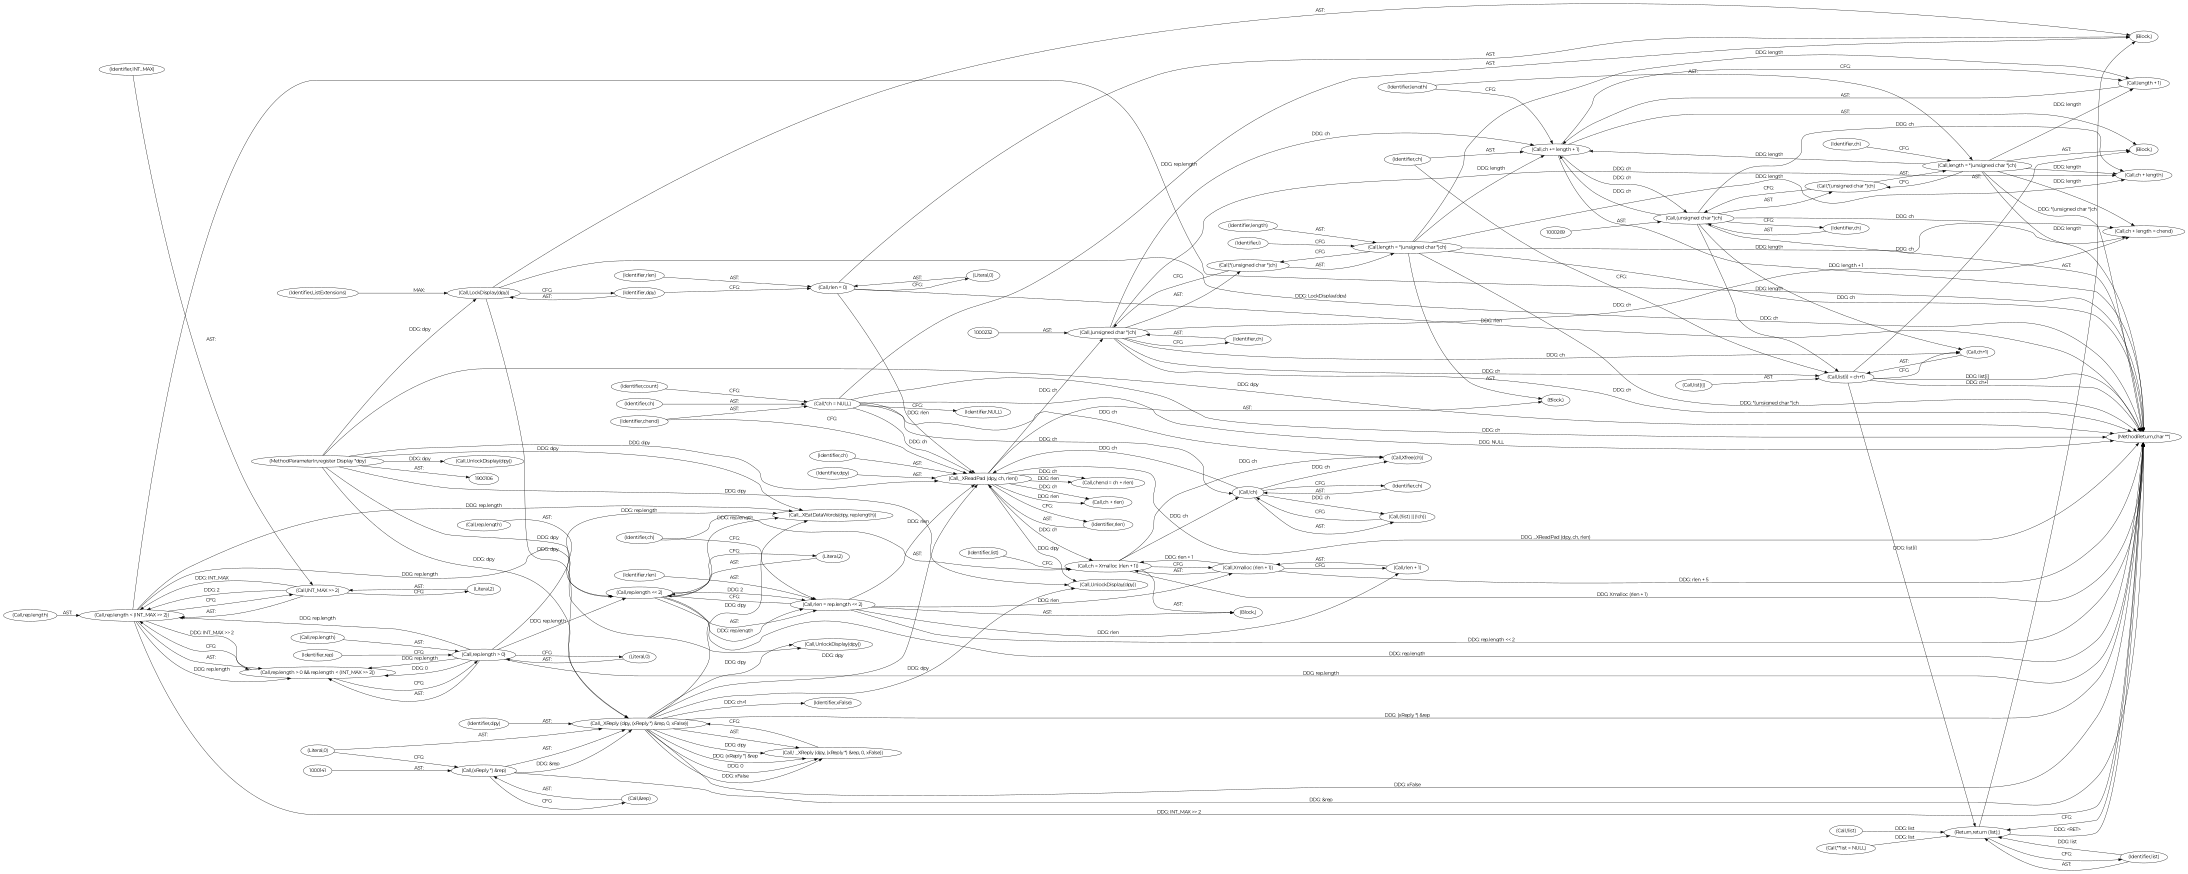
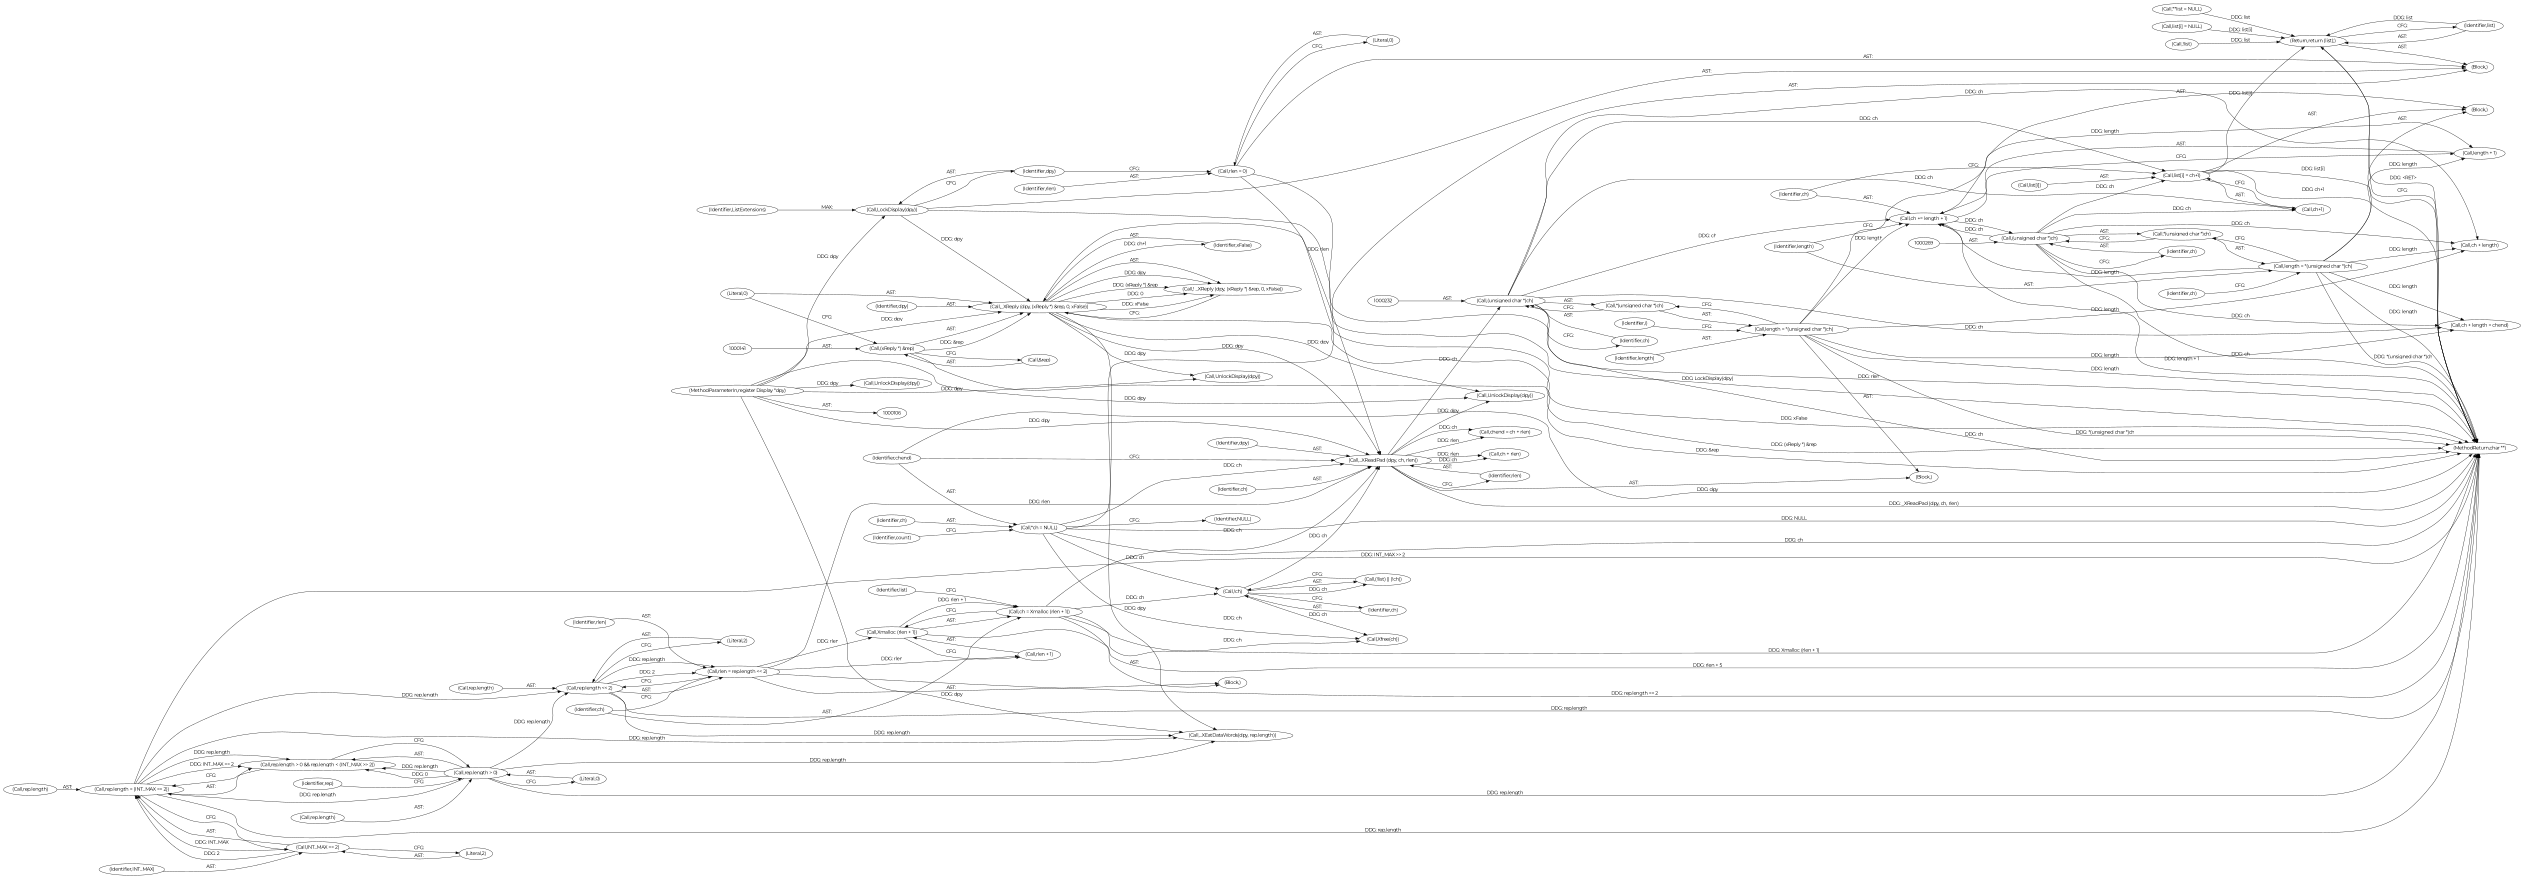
node "(Call,list[i] = NULL)": added
edge "(Identifier,xFalse)" -> "(Call,_XReply (dpy, (xReply *) &rep, 0, xFalse))": added, label "AST:"
edge "(MethodParameterIn,register Display *dpy)" -> "(MethodReturn,char **)": now "(Identifier,chend)" -> "(MethodReturn,char **)"
node "1900106": label "1900106" -> "1000106"
edge "(Call,_XReadPad (dpy, ch, rlen))" -> "(Call,ch = Xmalloc (rlen + 1))": reversed
